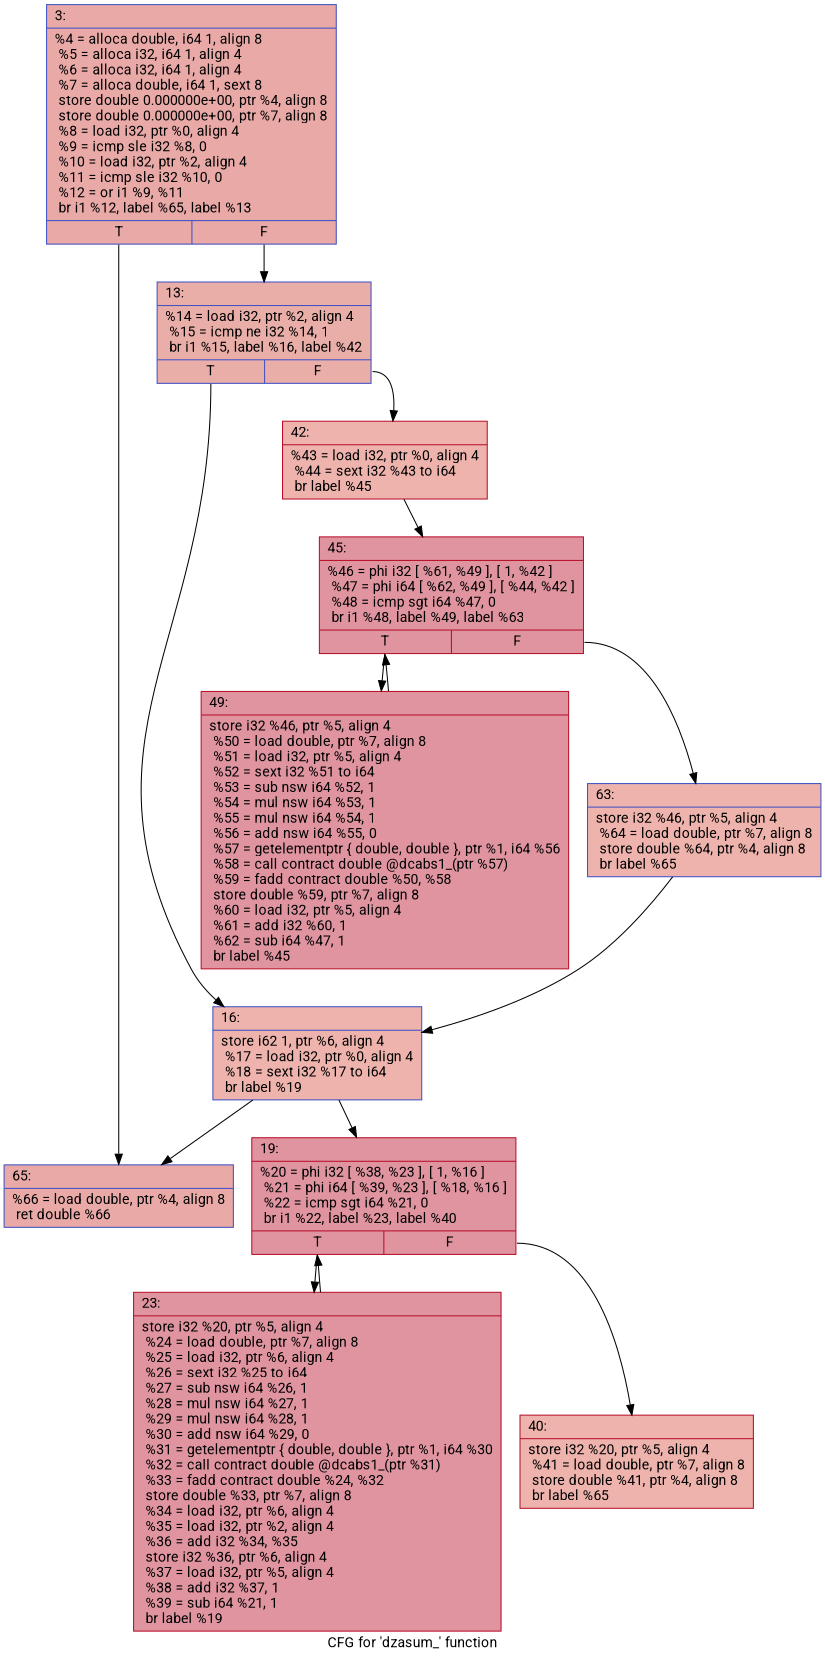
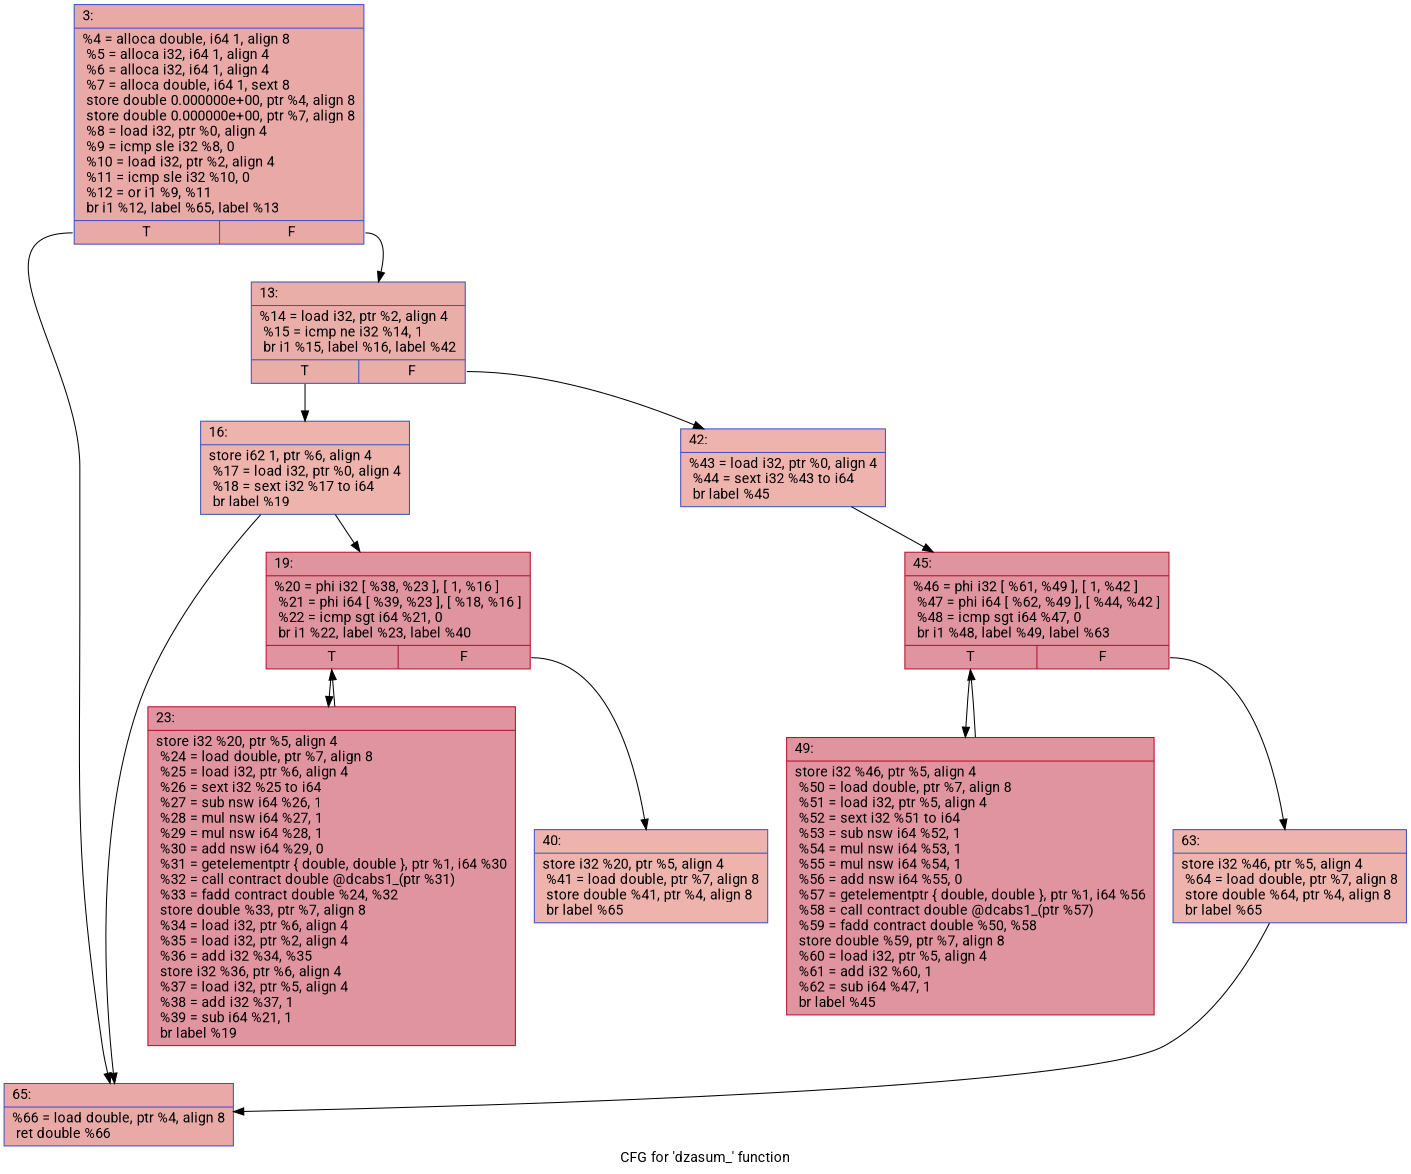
node "42:": color #b70d28ff -> #3d50c3ff
edge "63:" -> "16:": now "63:" -> "65:"
node "40:": color #b70d28ff -> #3d50c3ff
